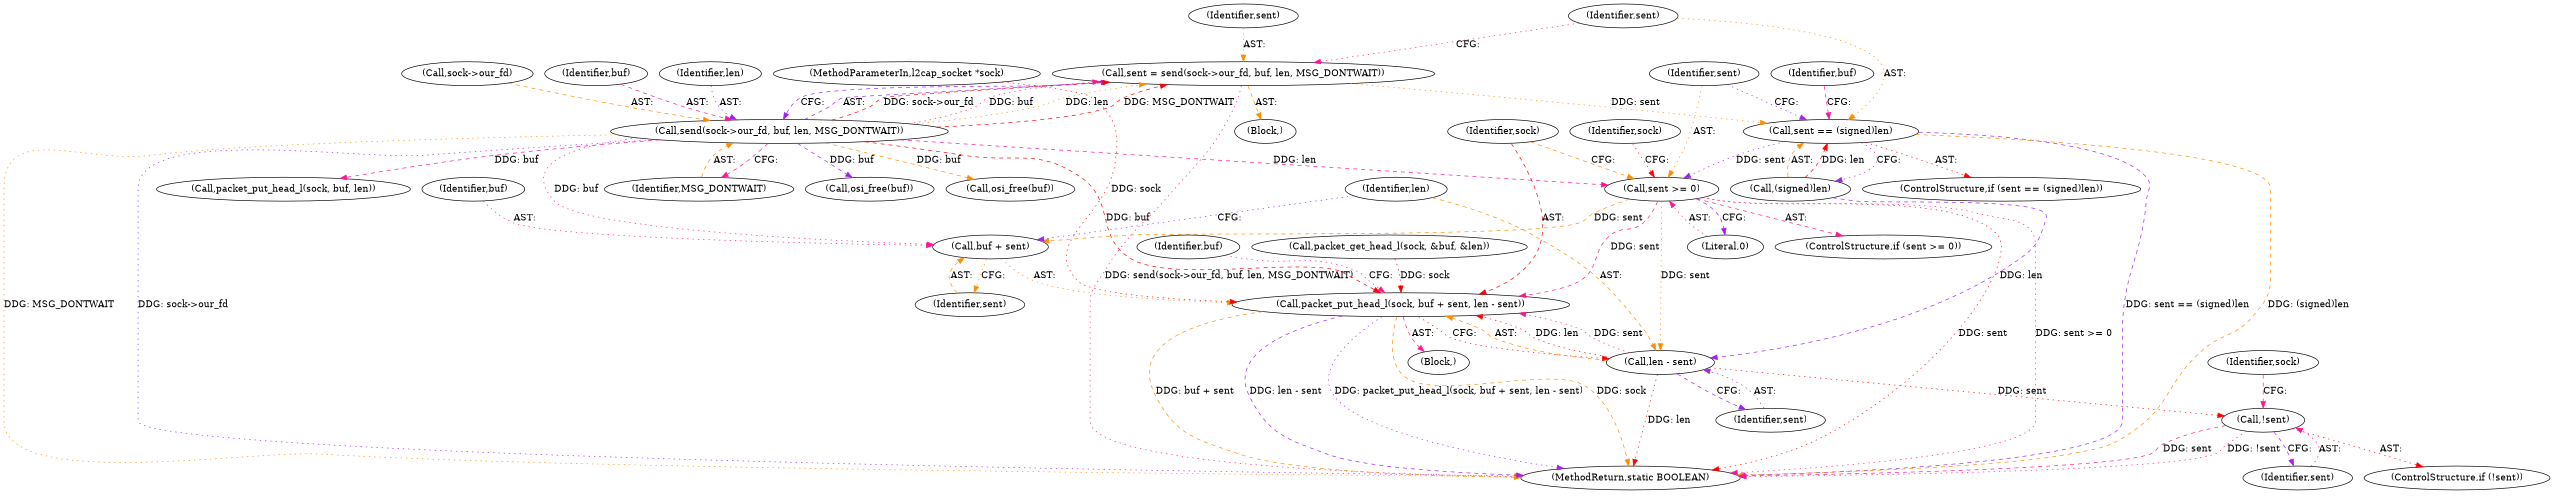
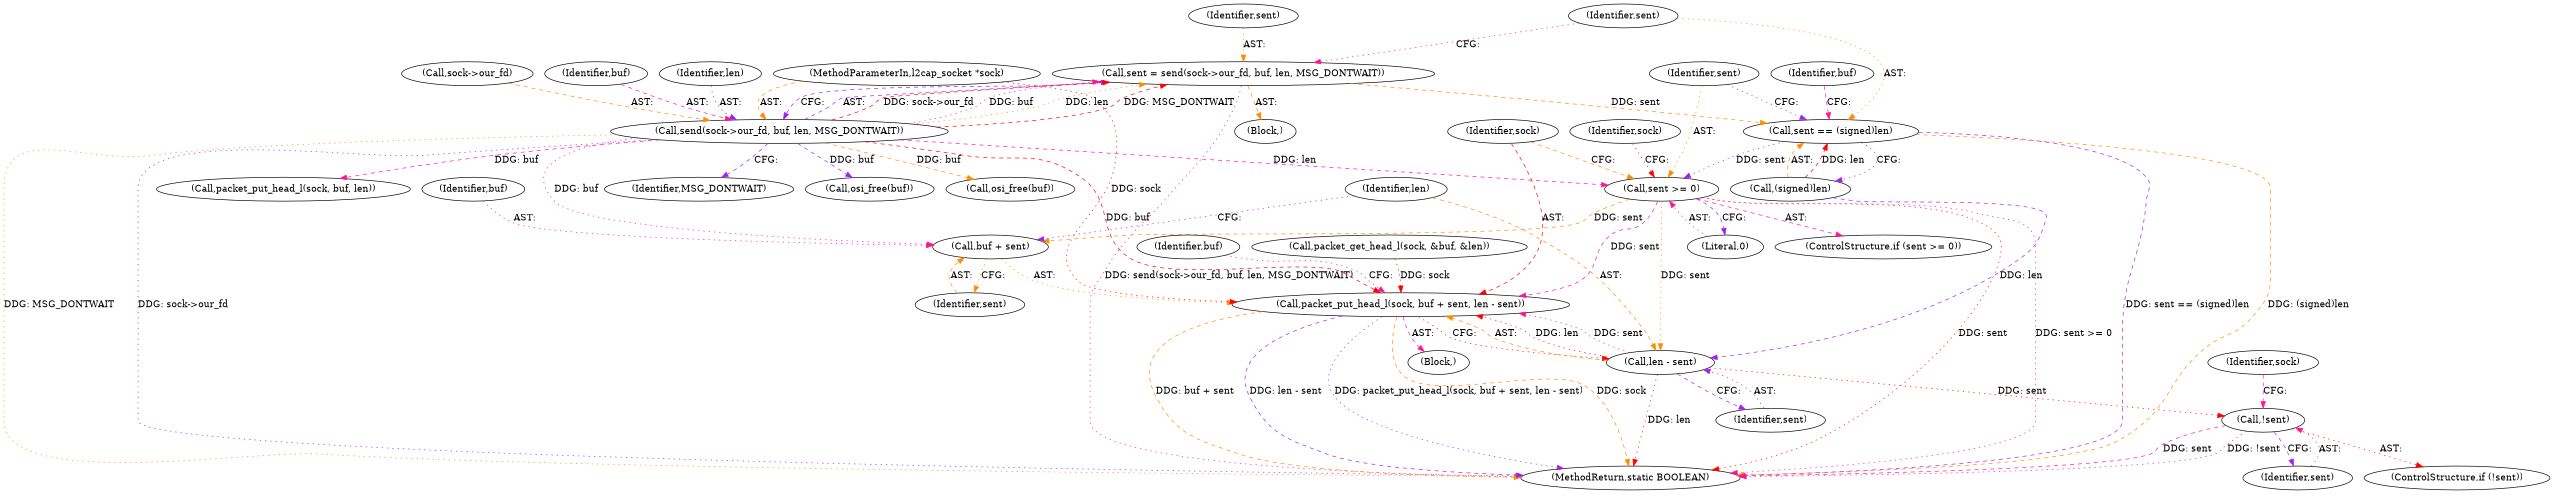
edge "(Call,sent = send(sock->our_fd, buf, len, MSG_DONTWAIT))" -> "(Call,sent == (signed)len)": style dotted -> dashed
edge "(Identifier,MSG_DONTWAIT)" -> "(Call,send(sock->our_fd, buf, len, MSG_DONTWAIT))": now "(MethodParameterIn,l2cap_socket *sock)" -> "(Call,send(sock->our_fd, buf, len, MSG_DONTWAIT))"
edge "(Call,send(sock->our_fd, buf, len, MSG_DONTWAIT))" -> "(Identifier,MSG_DONTWAIT)": color deeppink -> purple
node "(ControlStructure,if (sent == (signed)len))": removed
